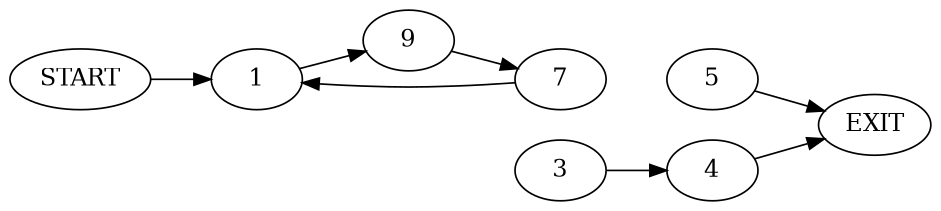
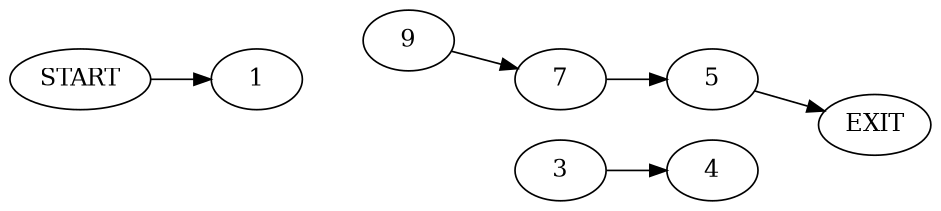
edge "1" -> "9": removed
edge "7" -> "1": now "7" -> "5"
edge "4" -> "EXIT": removed
